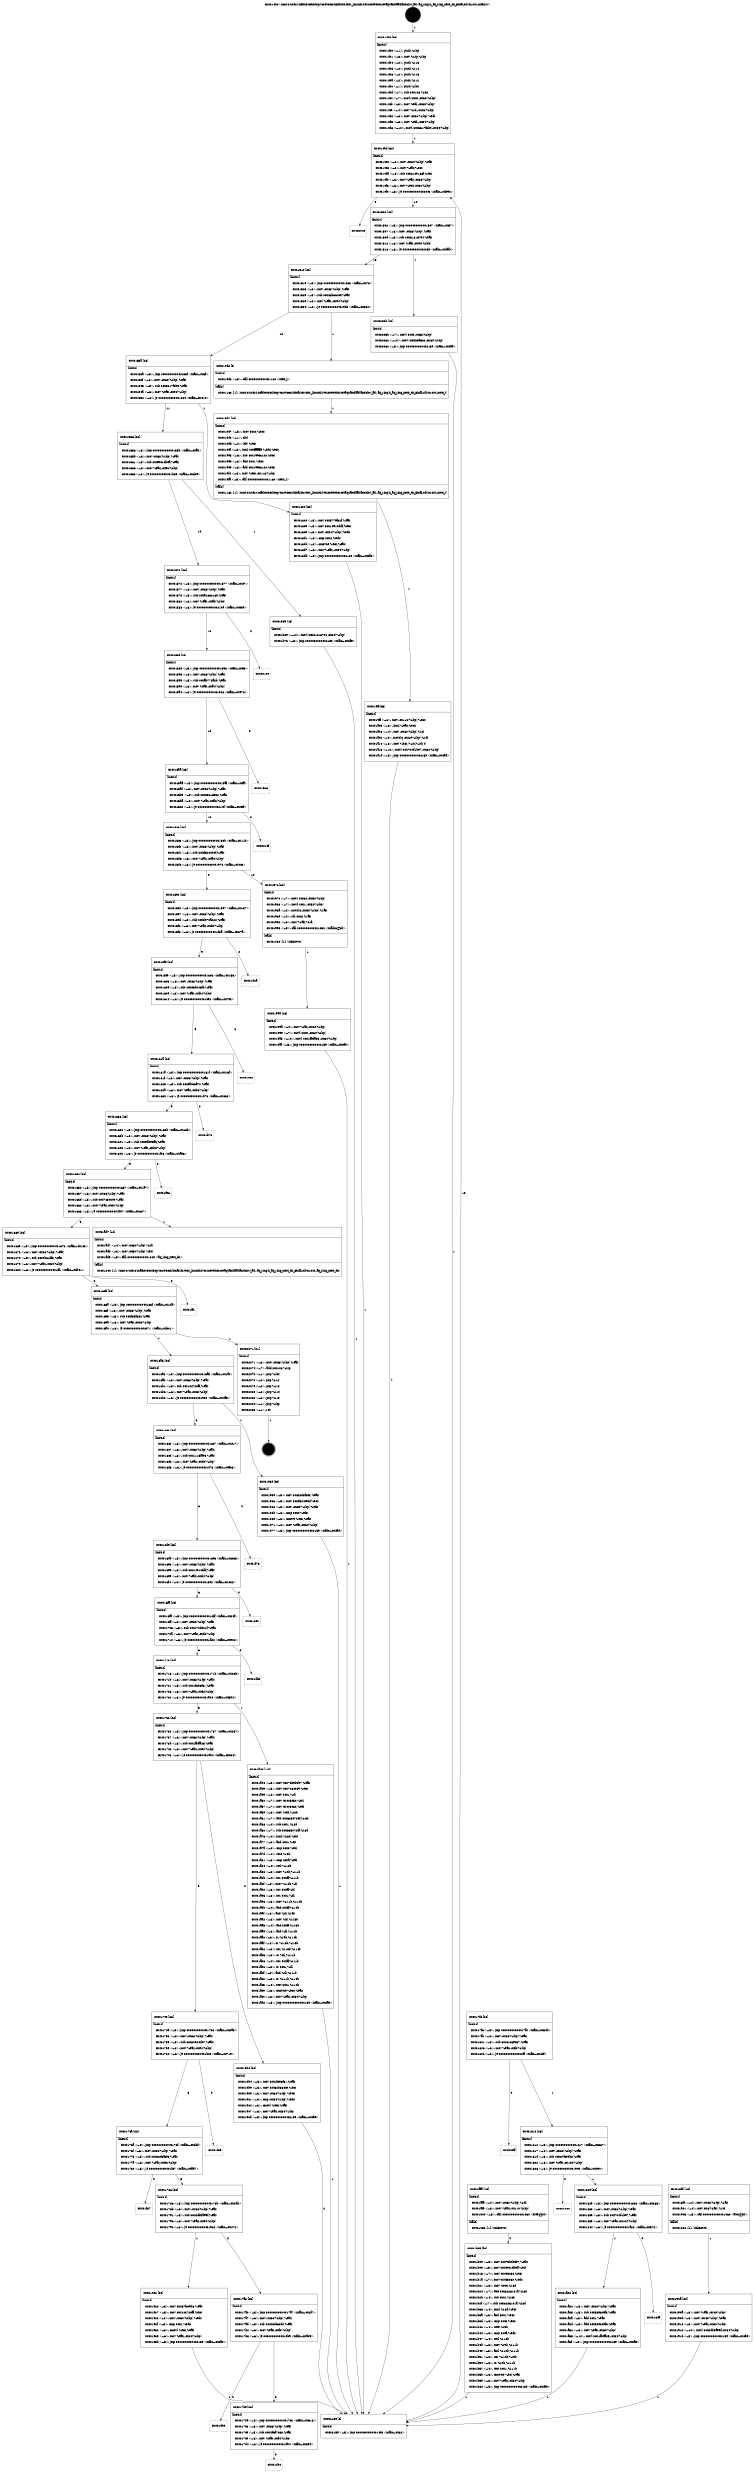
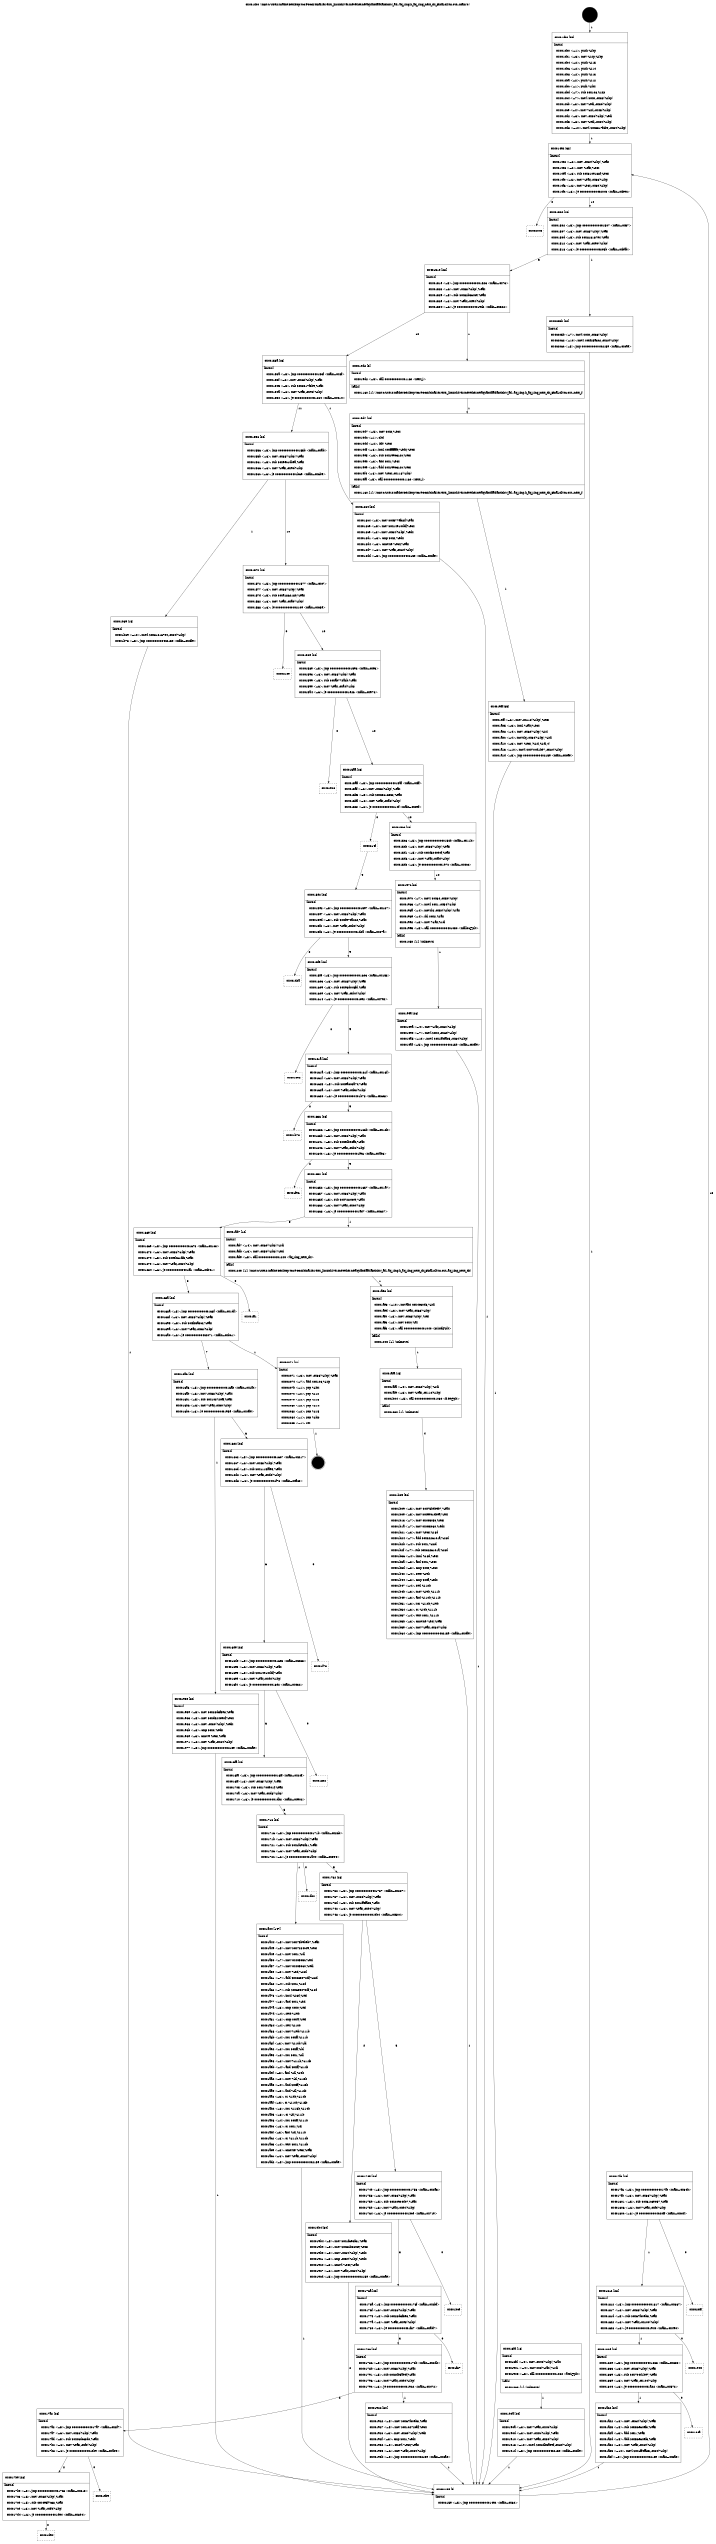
edge "0x401502 [28]" -> "0x40151e [28]": label " 13" -> " 3"
edge "0x4015c6 [28]" -> "0x4015e2 [28]": now "0x40214f" -> "0x4015e2 [28]"
node "0x401ae3 [23]": added
edge "0x4016fa [28]" -> "0x401db2": now "0x401716 [28]" -> "0x401db2"
